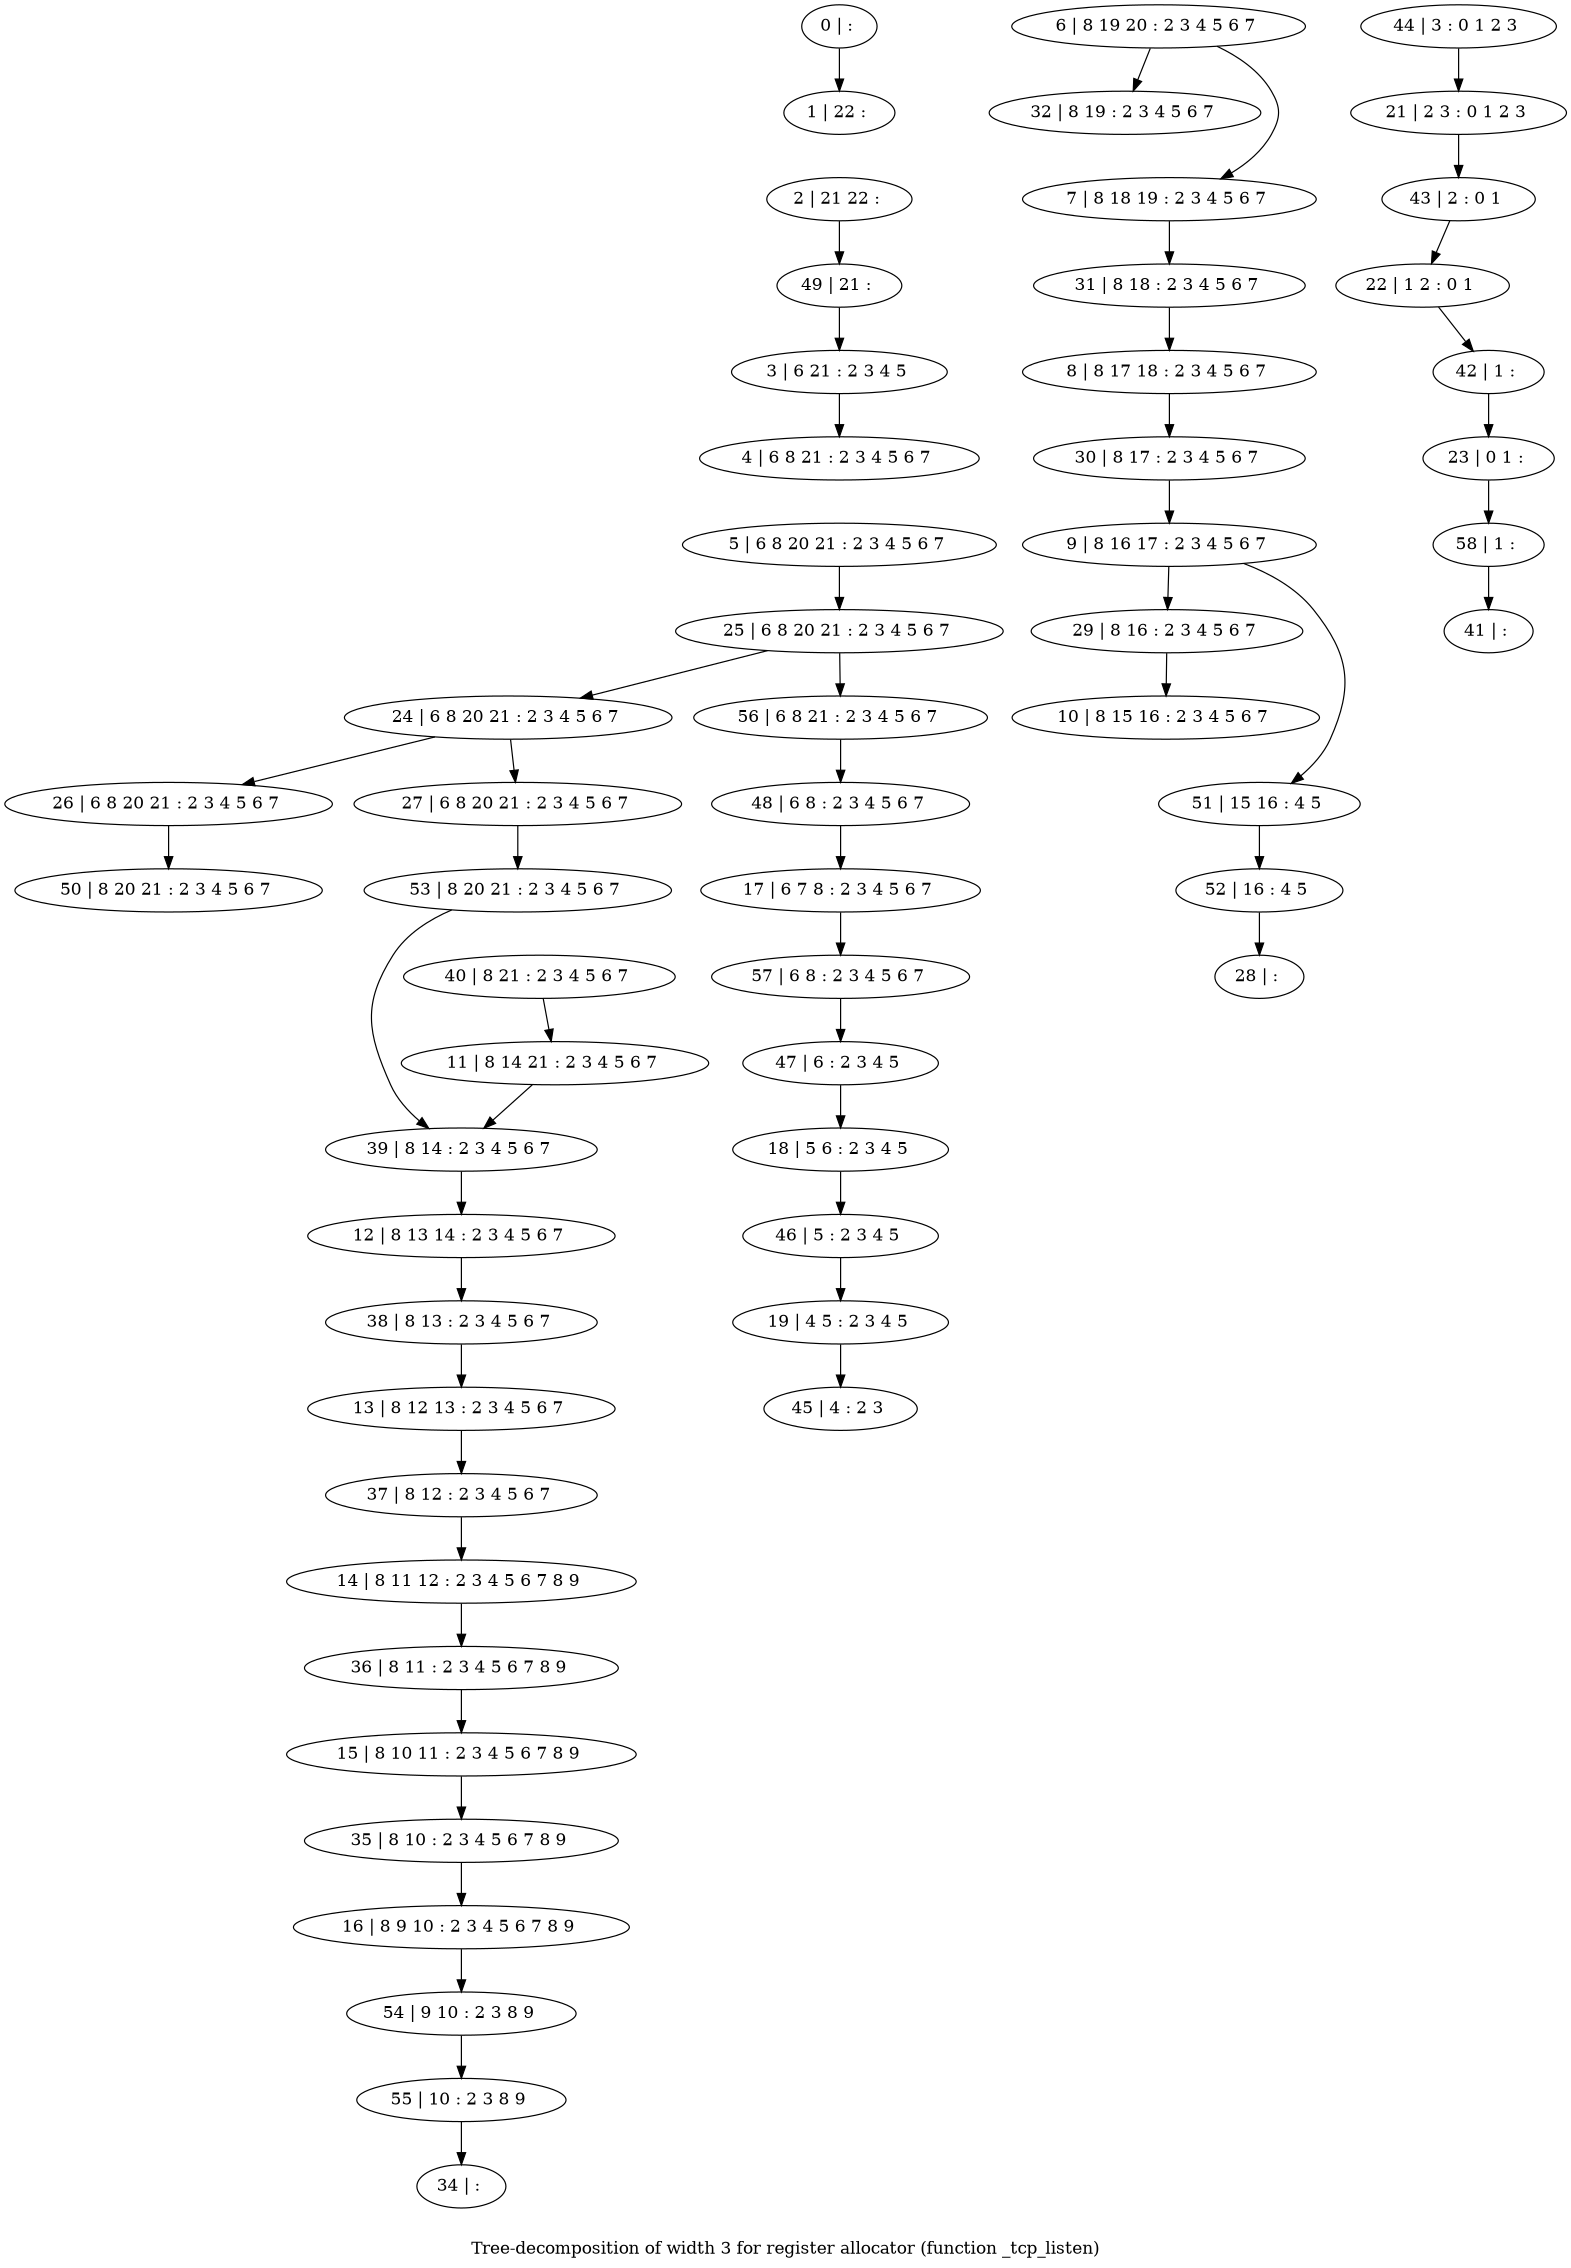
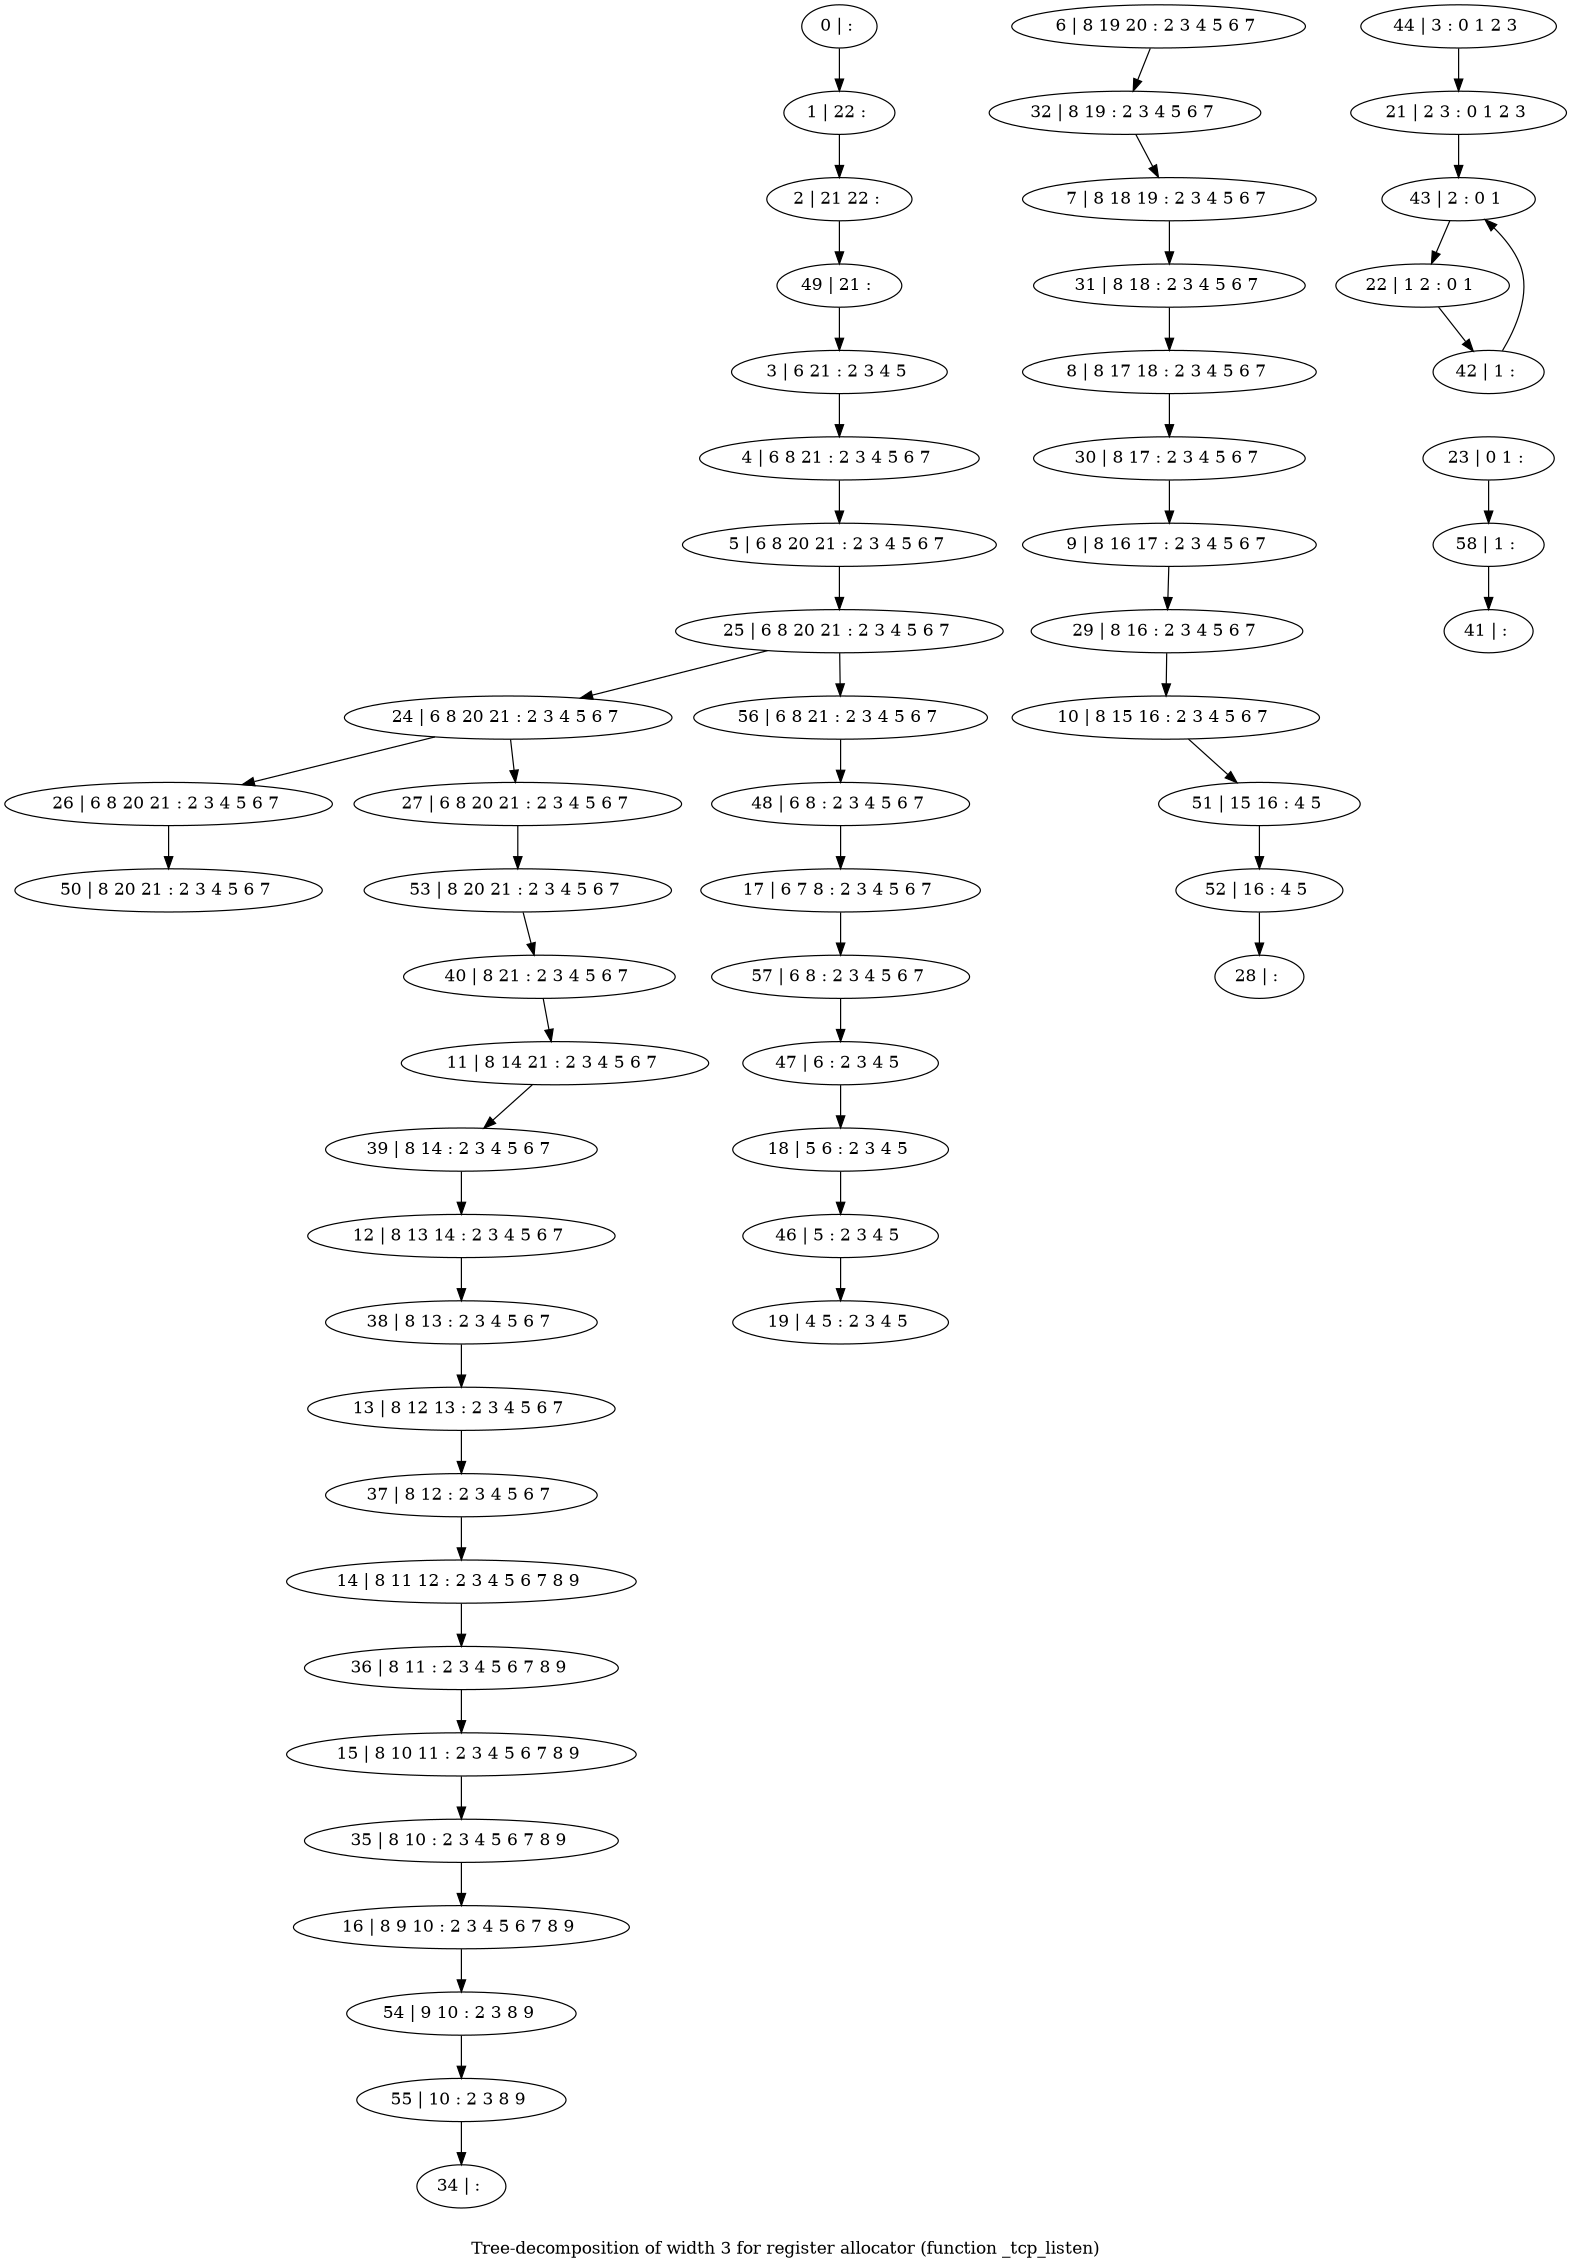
edge "6 | 8 19 20 : 2 3 4 5 6 7" -> "7 | 8 18 19 : 2 3 4 5 6 7": now "32 | 8 19 : 2 3 4 5 6 7" -> "7 | 8 18 19 : 2 3 4 5 6 7"
edge "1 | 22 :" -> "2 | 21 22 :": added
edge "42 | 1 :" -> "23 | 0 1 :": now "42 | 1 :" -> "43 | 2 : 0 1"
edge "4 | 6 8 21 : 2 3 4 5 6 7" -> "5 | 6 8 20 21 : 2 3 4 5 6 7": added
edge "9 | 8 16 17 : 2 3 4 5 6 7" -> "51 | 15 16 : 4 5": now "10 | 8 15 16 : 2 3 4 5 6 7" -> "51 | 15 16 : 4 5"
edge "53 | 8 20 21 : 2 3 4 5 6 7" -> "39 | 8 14 : 2 3 4 5 6 7": now "53 | 8 20 21 : 2 3 4 5 6 7" -> "40 | 8 21 : 2 3 4 5 6 7"
node "45 | 4 : 2 3": removed
